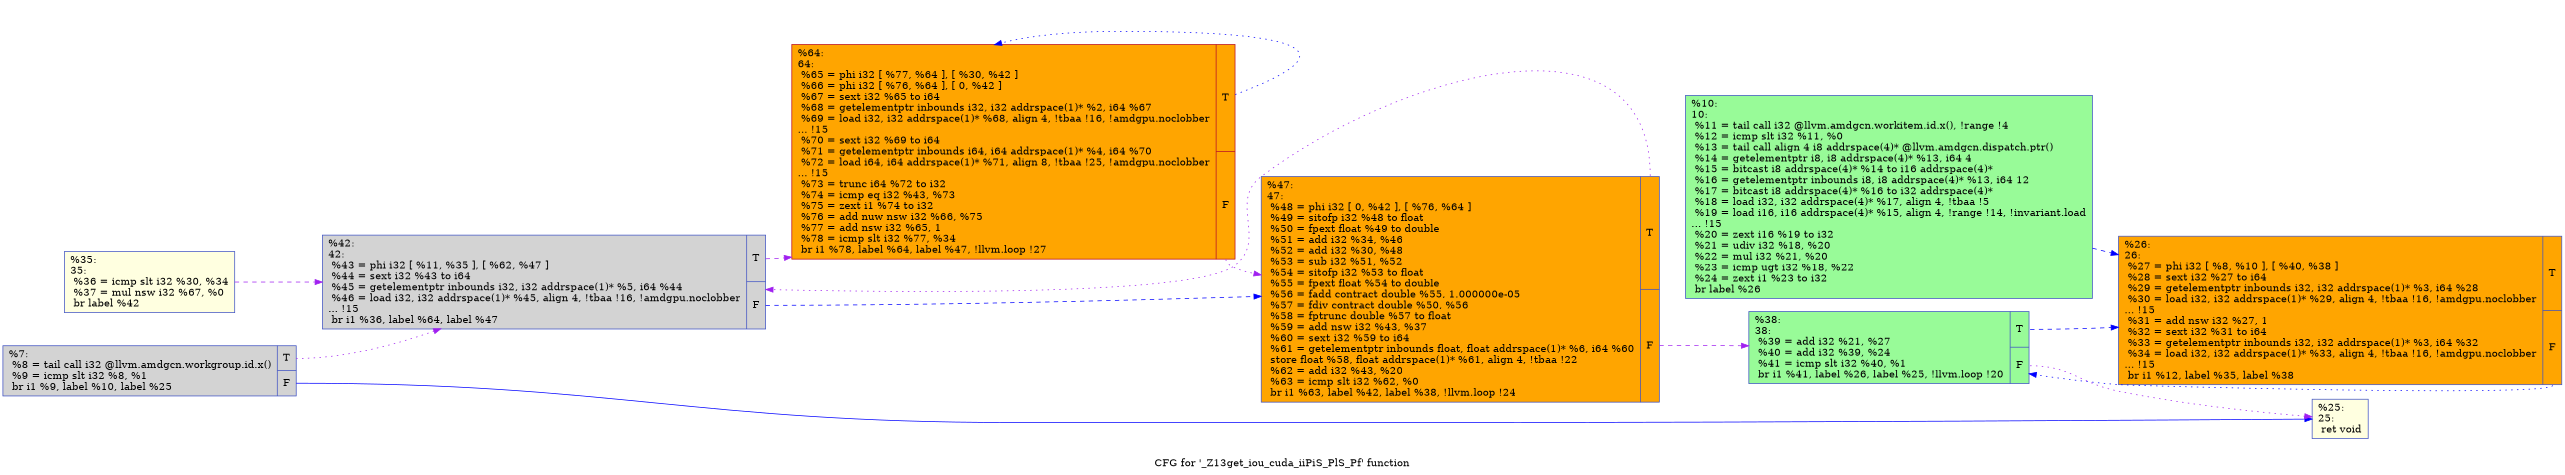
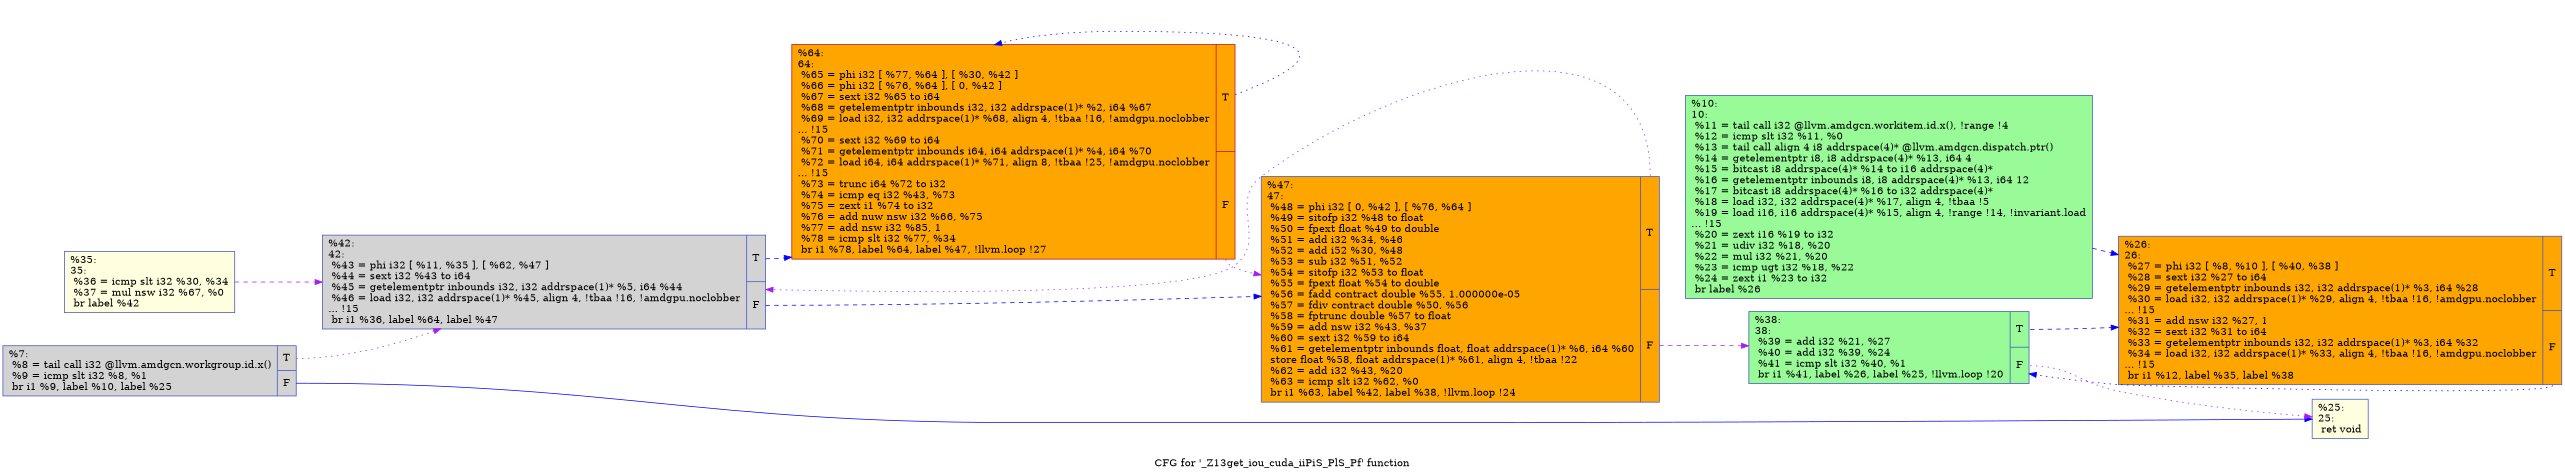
node "%64:": text "%77 = add nsw i32 %65, 1" -> "%77 = add nsw i32 %85, 1"
node "%47:": text "%52 = add i32 %30, %48" -> "%52 = add i52 %30, %48"
edge "%42:" -> "%64:": color purple -> blue
